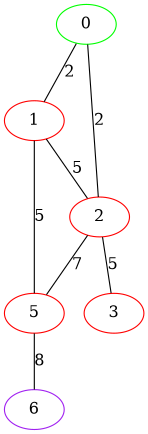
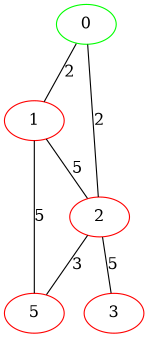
edge "2" -- "5": label "7" -> "3"
node "6": removed
